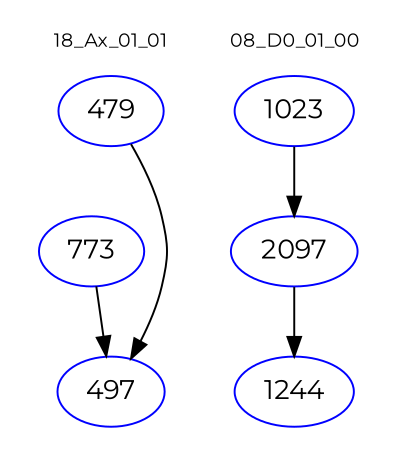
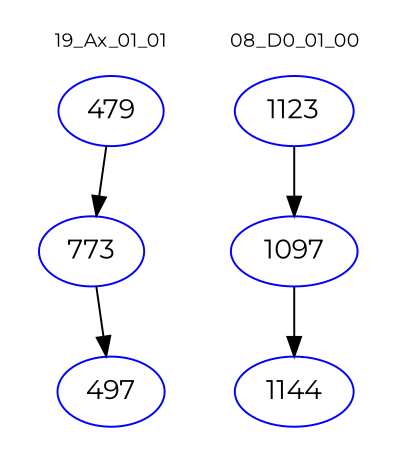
cluster "18_Ax_01_01": label "18_Ax_01_01" -> "19_Ax_01_01"
node "1023": label "1023" -> "1123"
edge "479" -> "497": now "479" -> "773"
node "2097": label "2097" -> "1097"
node "1244": label "1244" -> "1144"
